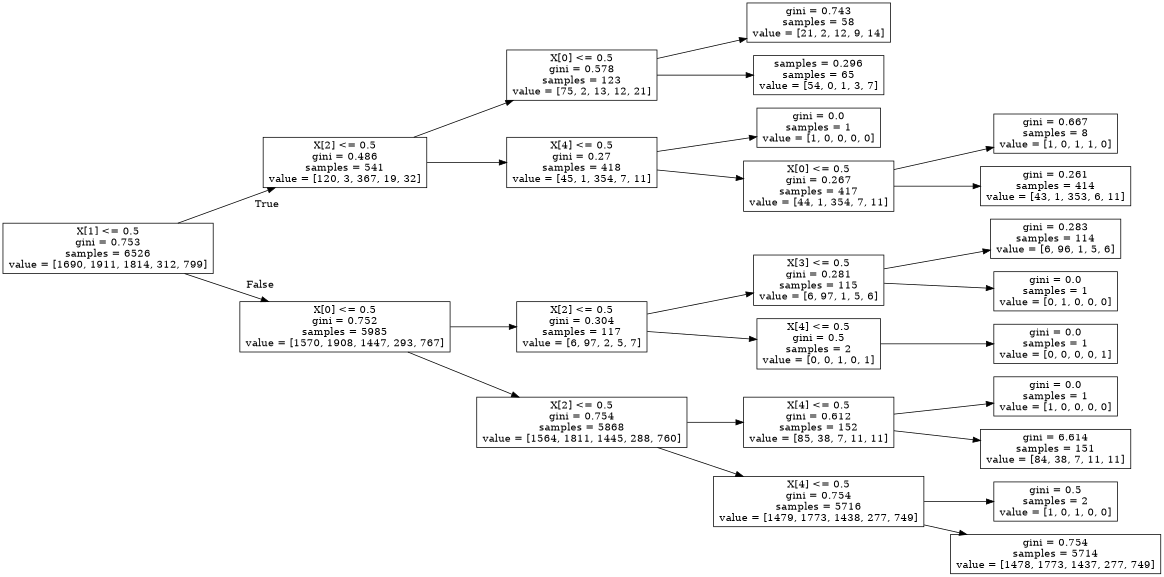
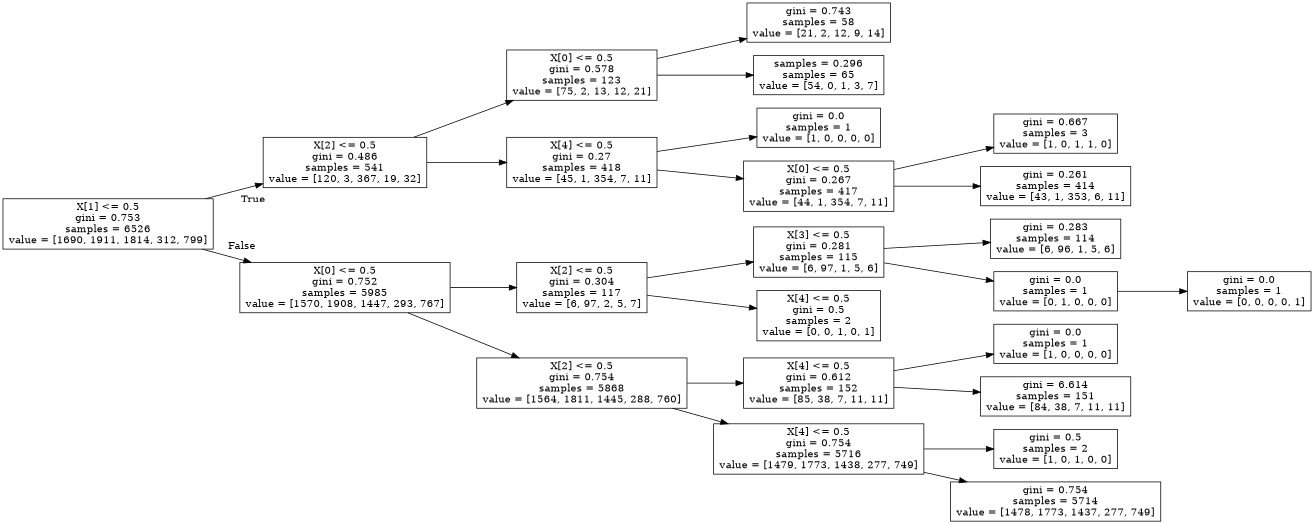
node "gini = 0.667 samples = 8 value = [1, 0, 1, 1, 0]": label "gini = 0.667 samples = 8 value = [1, 0, 1, 1, 0]" -> "gini = 0.667 samples = 3 value = [1, 0, 1, 1, 0]"
edge "X[4] <= 0.5 gini = 0.5 samples = 2 value = [0, 0, 1, 0, 1]" -> "gini = 0.0 samples = 1 value = [0, 0, 0, 0, 1]": now "gini = 0.0 samples = 1 value = [0, 1, 0, 0, 0]" -> "gini = 0.0 samples = 1 value = [0, 0, 0, 0, 1]"
